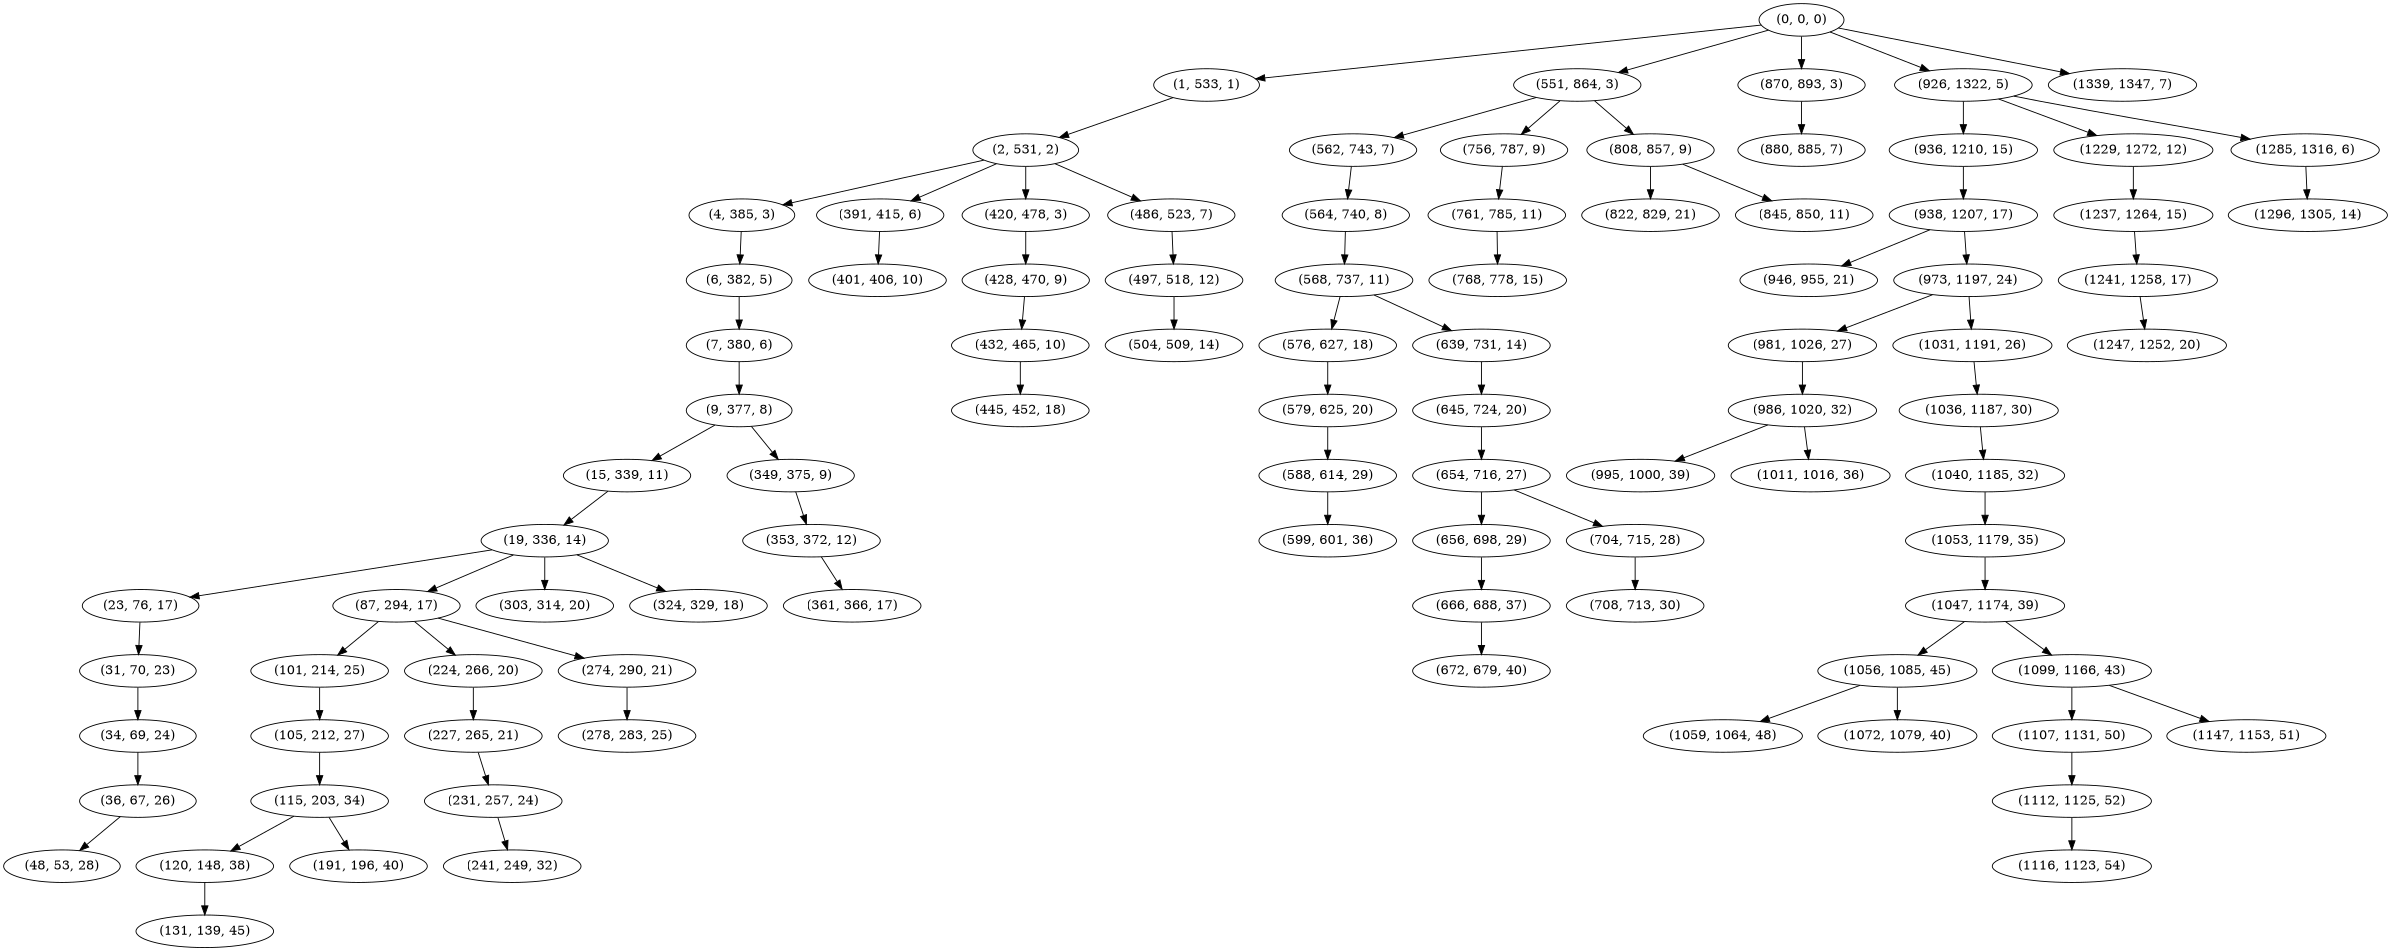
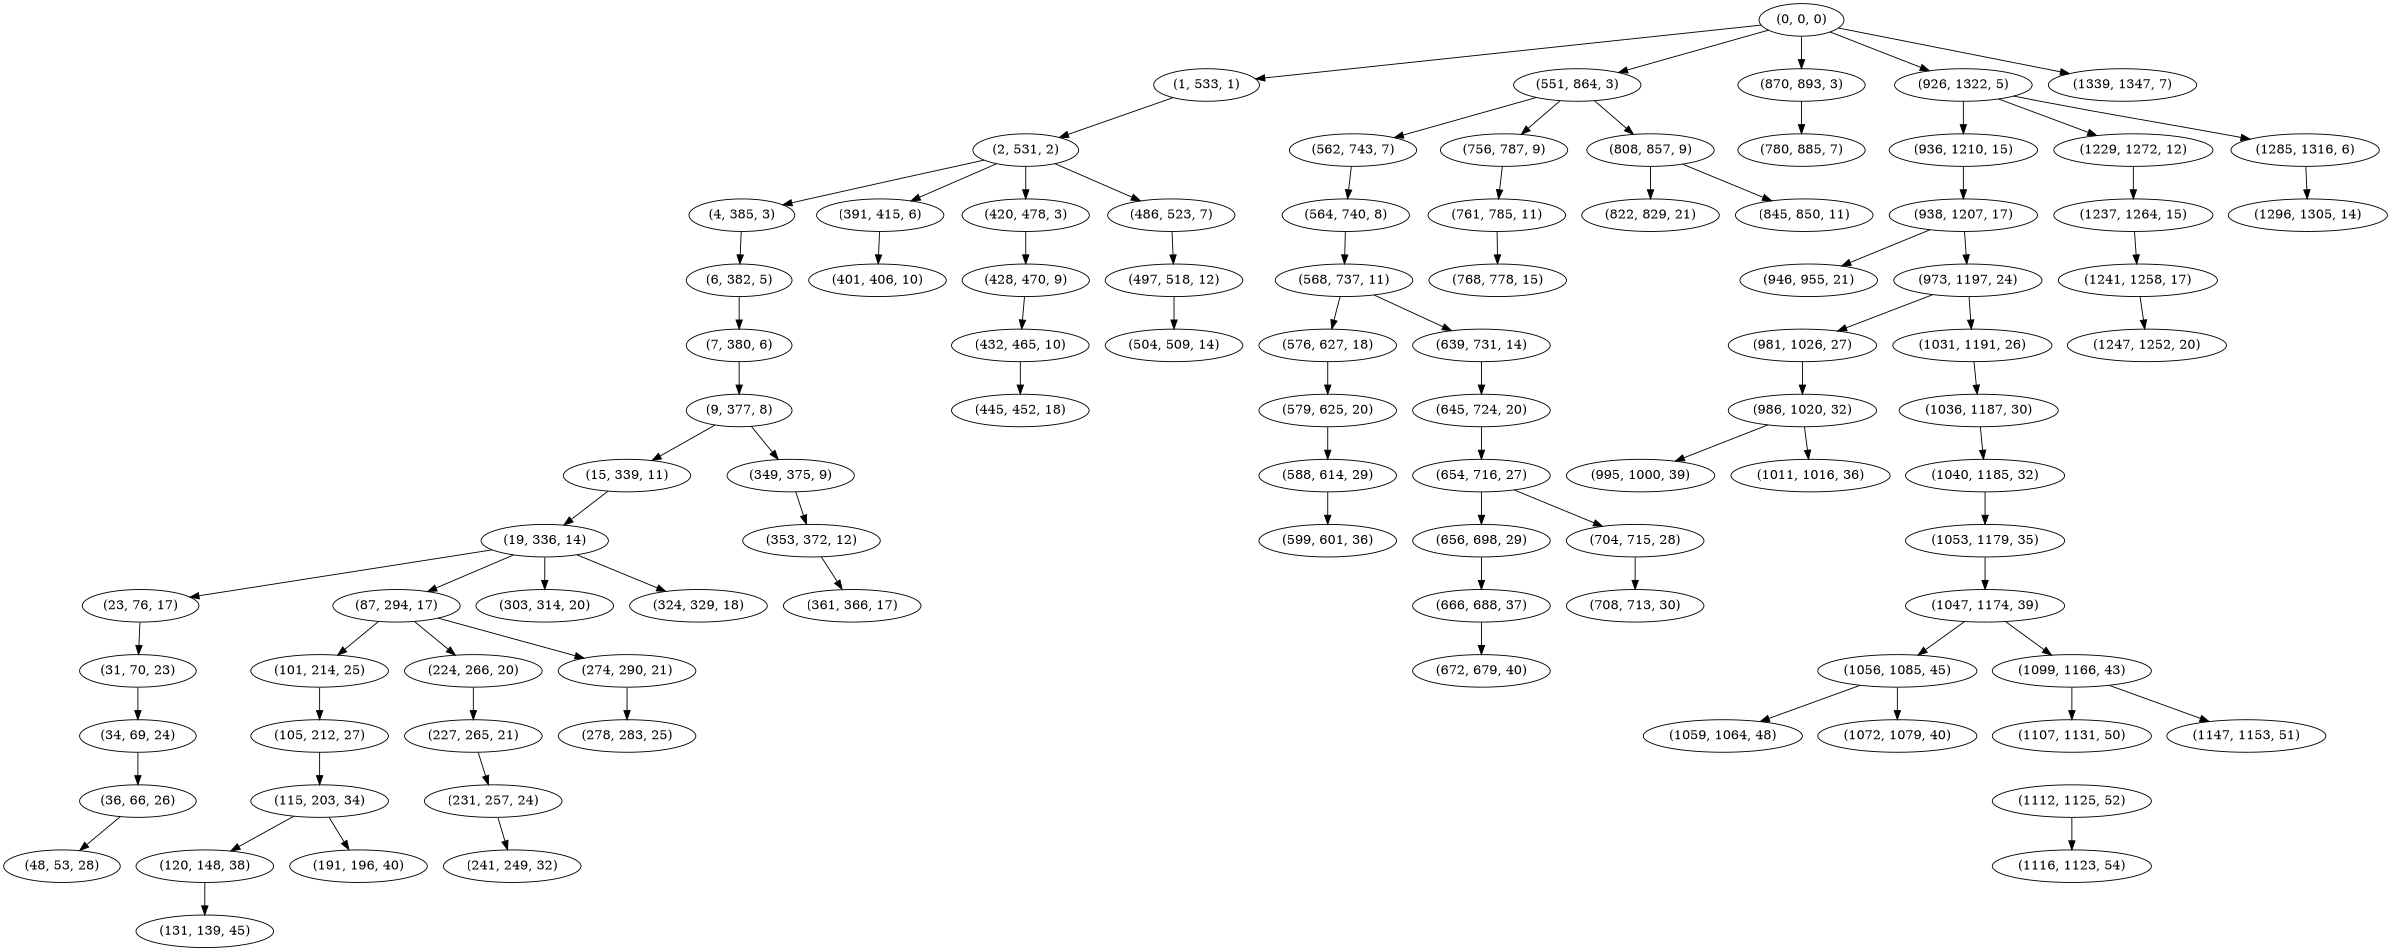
node "(880, 885, 7)": label "(880, 885, 7)" -> "(780, 885, 7)"
edge "(1107, 1131, 50)" -> "(1112, 1125, 52)": removed
node "(36, 67, 26)": label "(36, 67, 26)" -> "(36, 66, 26)"
